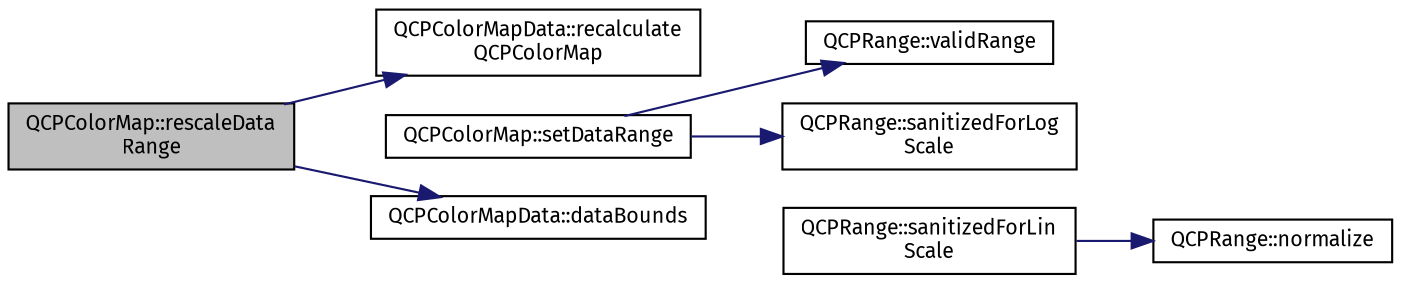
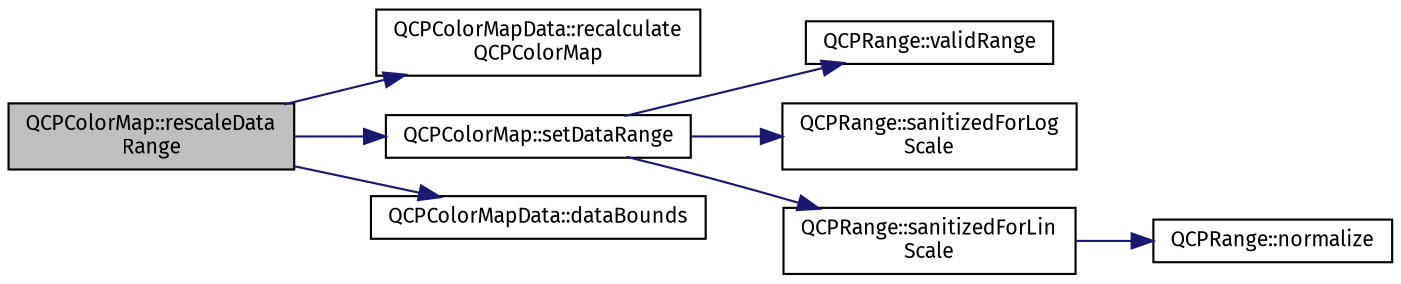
edge "QCPColorMap::rescaleData Range" -> "QCPColorMap::setDataRange": added
edge "QCPColorMap::setDataRange" -> "QCPRange::sanitizedForLin Scale": added
